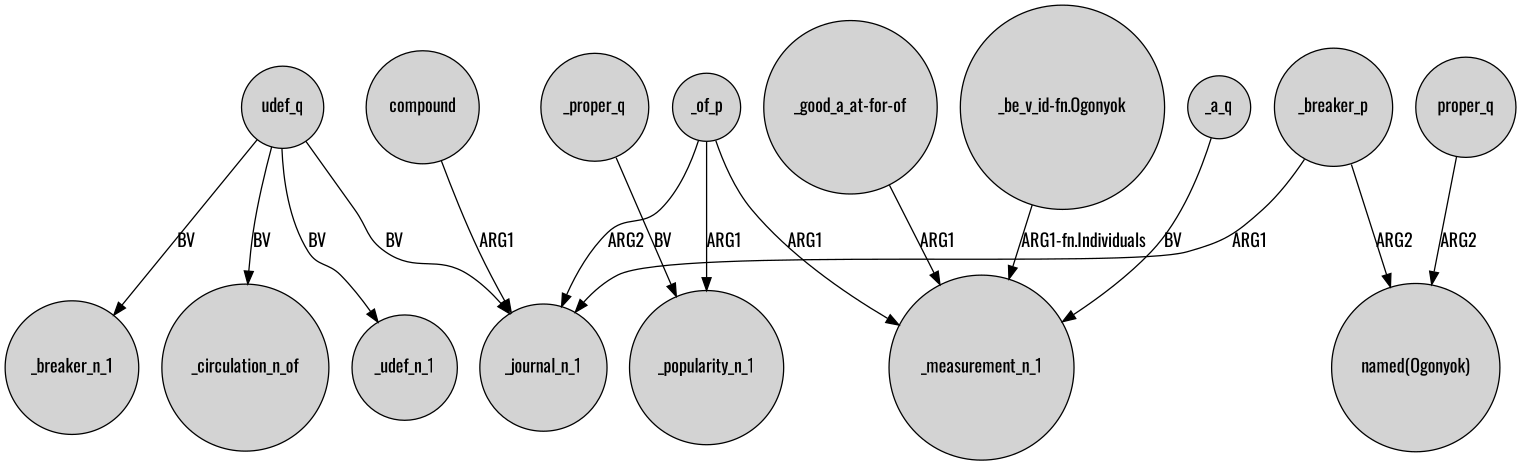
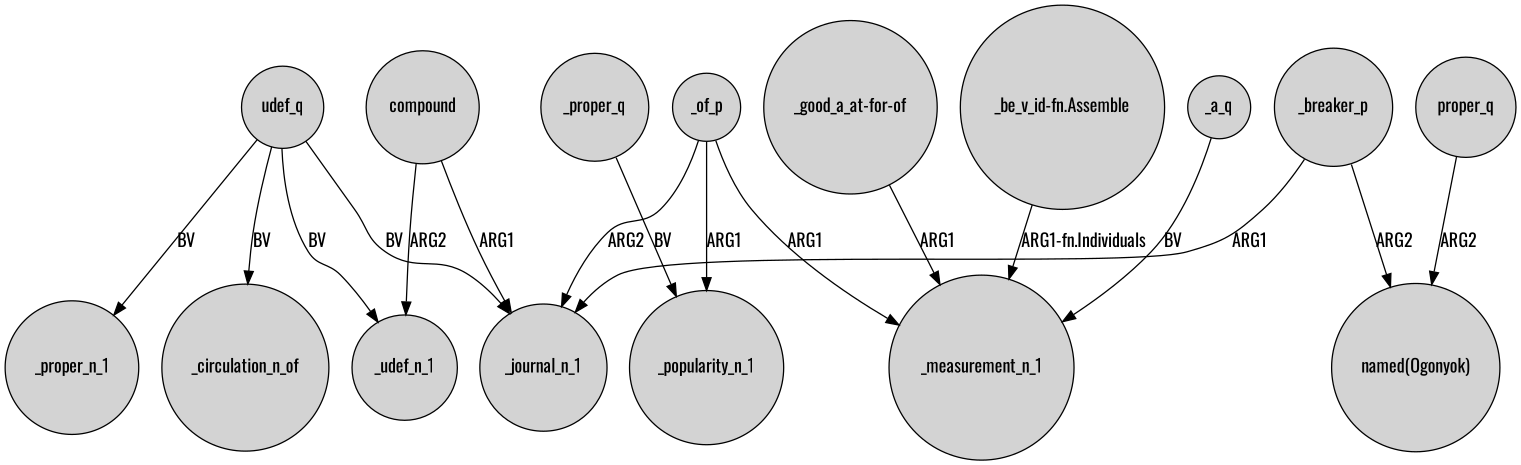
node "_be_v_id-fn.Ogonyok": label "_be_v_id-fn.Ogonyok" -> "_be_v_id-fn.Assemble"
edge "compound" -> "_udef_n_1": added, label "ARG2"
node "_breaker_n_1": label "_breaker_n_1" -> "_proper_n_1"
